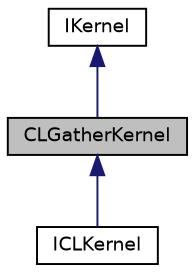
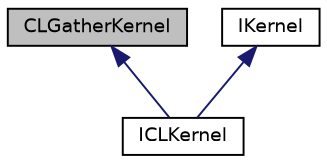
edge "CLGatherKernel" -> "IKernel": now "ICLKernel" -> "IKernel"
